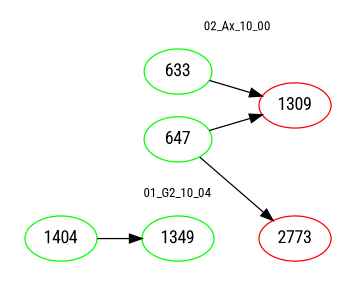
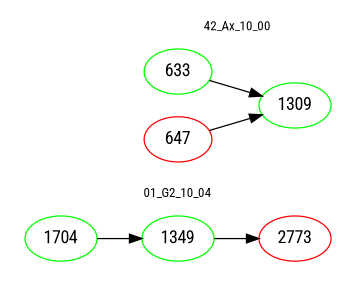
cluster "02_Ax_10_00": label "02_Ax_10_00" -> "42_Ax_10_00"
node "1309": color red -> green
node "647": color green -> red
edge "647" -> "2773": now "1349" -> "2773"
node "1404": label "1404" -> "1704"
